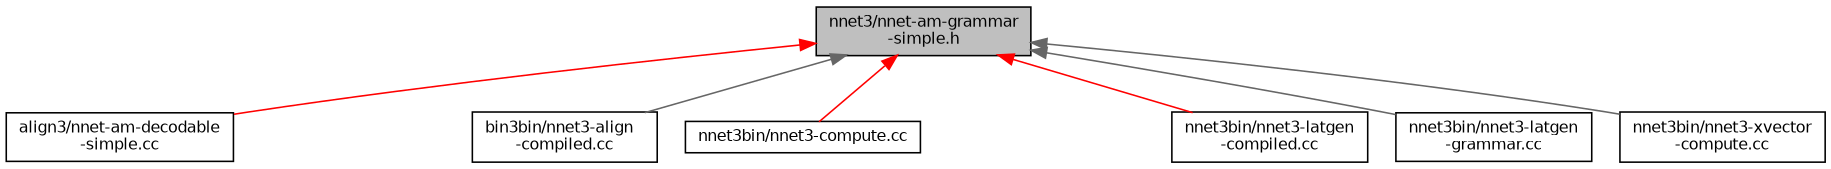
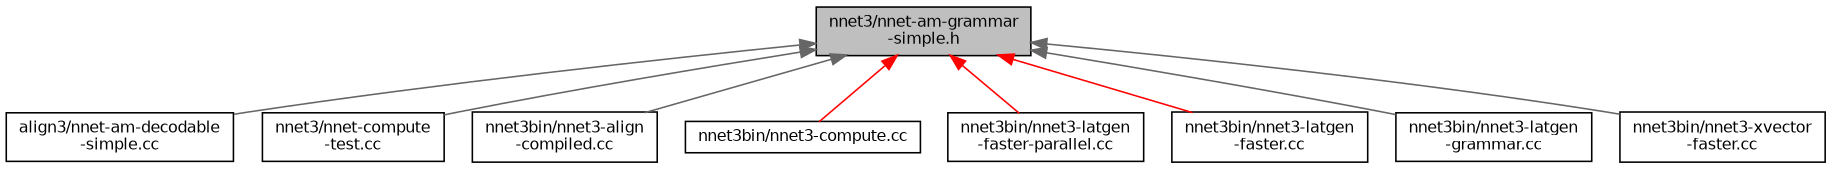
edge "align3/nnet-am-decodable -simple.cc" -> "nnet3/nnet-am-grammar -simple.h": color red -> gray40
node "nnet3/nnet-compute -test.cc": added
node "bin3bin/nnet3-align -compiled.cc": label "bin3bin/nnet3-align -compiled.cc" -> "nnet3bin/nnet3-align -compiled.cc"
node "nnet3bin/nnet3-latgen -faster-parallel.cc": added
node "nnet3bin/nnet3-latgen -compiled.cc": label "nnet3bin/nnet3-latgen -compiled.cc" -> "nnet3bin/nnet3-latgen -faster.cc"
node "nnet3bin/nnet3-xvector -compute.cc": label "nnet3bin/nnet3-xvector -compute.cc" -> "nnet3bin/nnet3-xvector -faster.cc"
